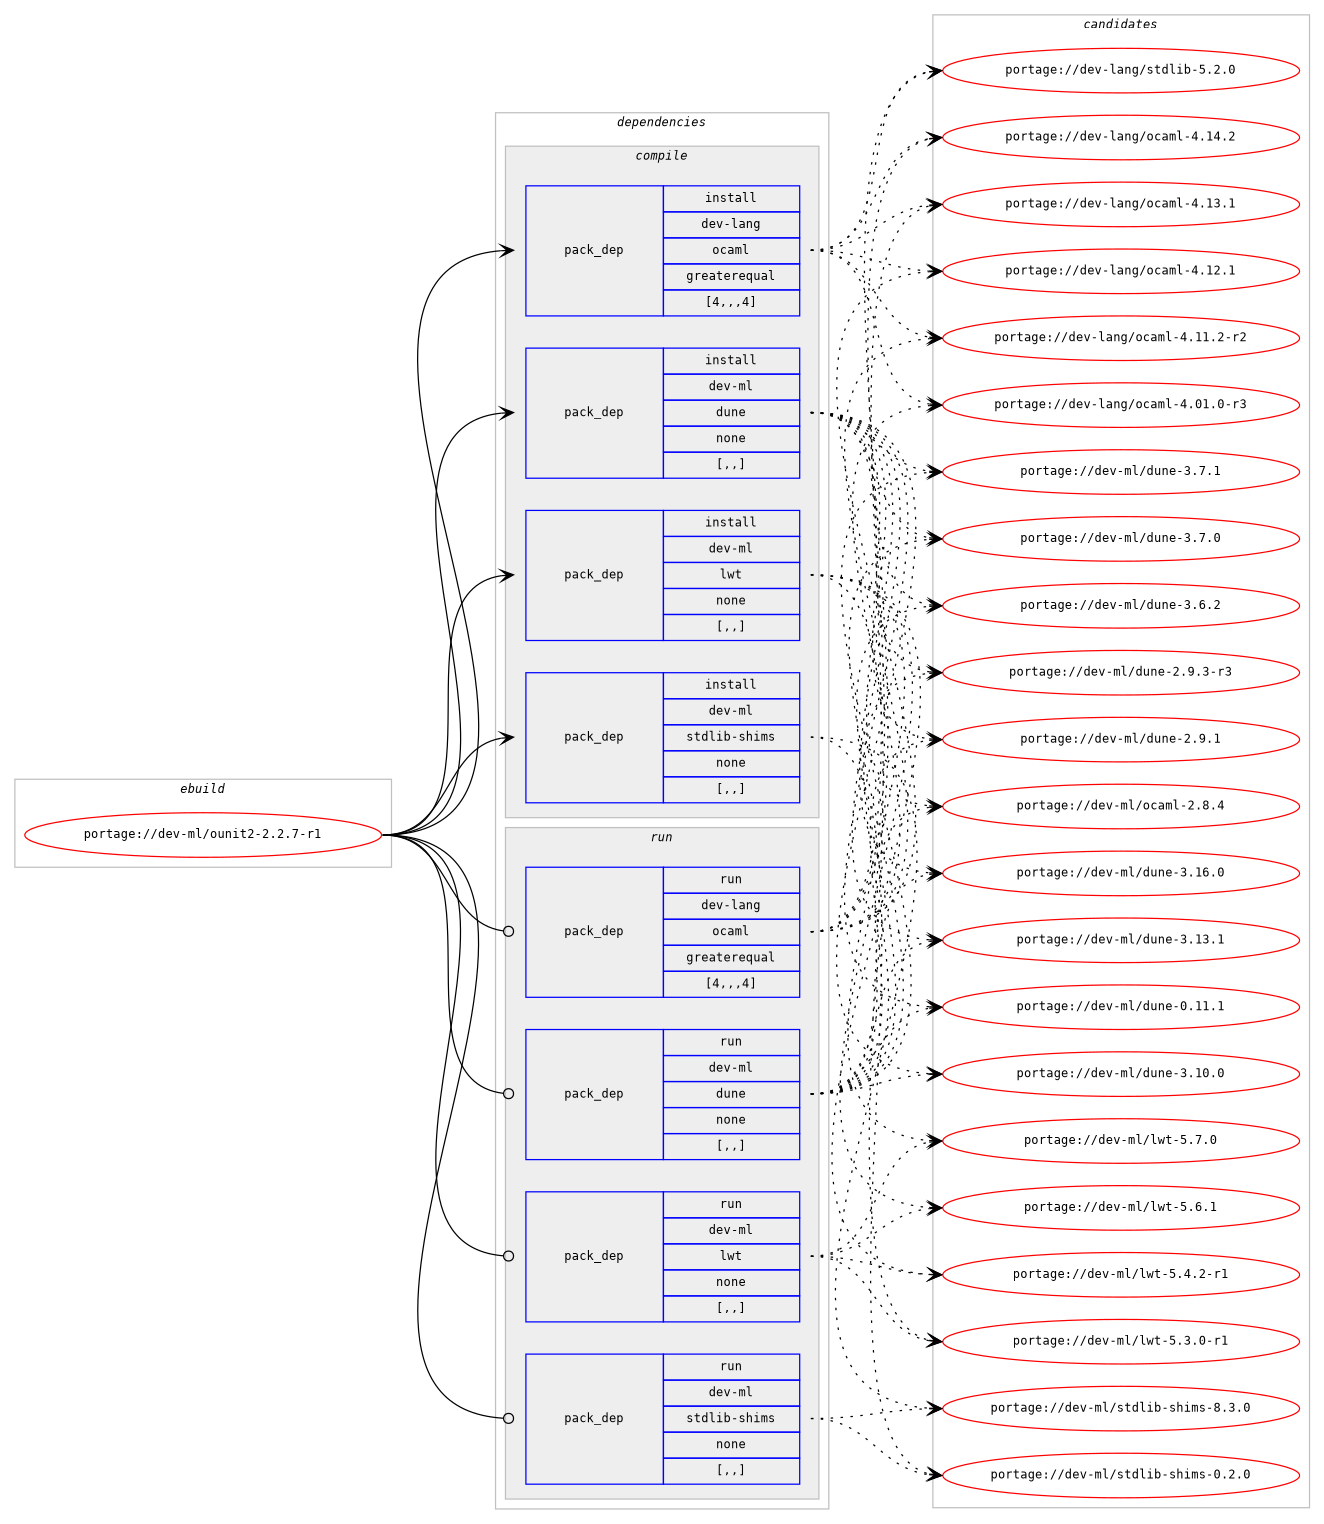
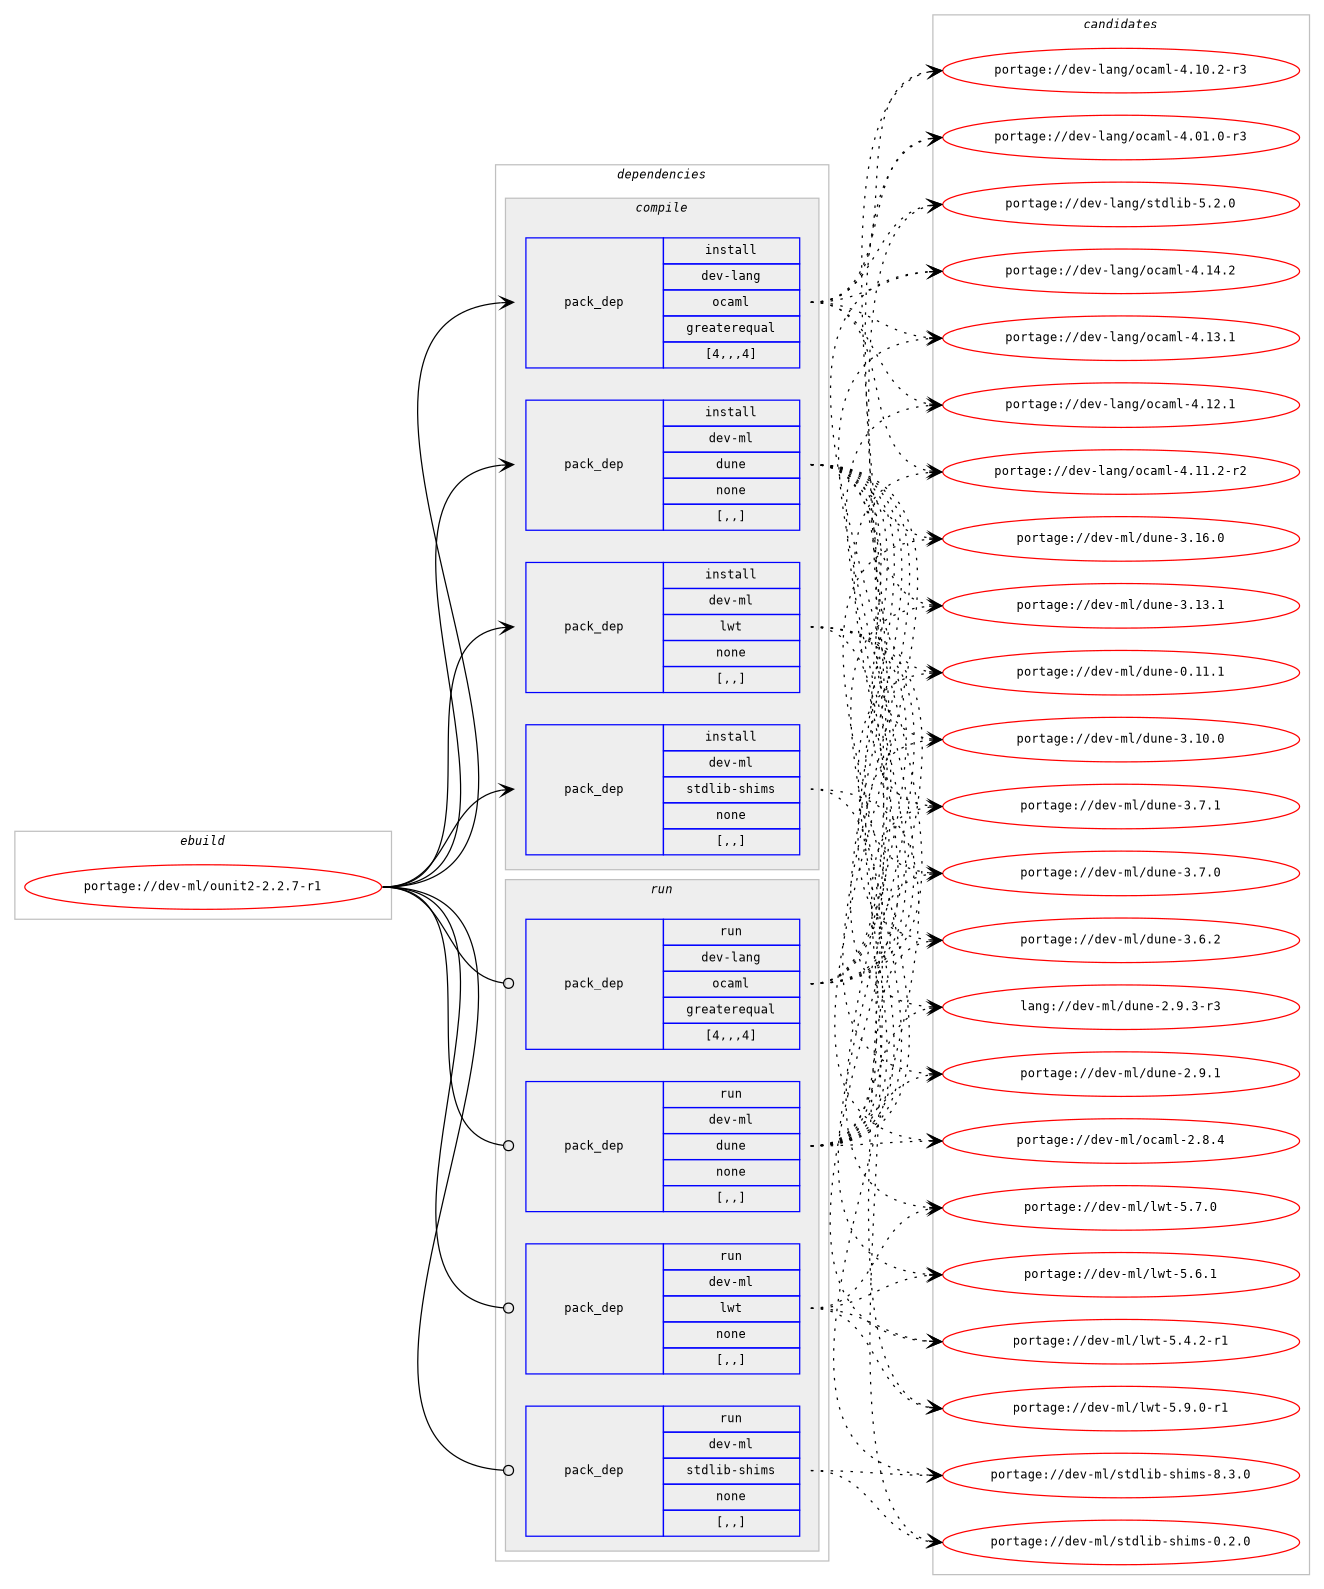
node "portage://dev-lang/ocaml-4.10.2-r3": added
node "portage://dev-ml/dune-2.9.3-r3": label "portage://dev-ml/dune-2.9.3-r3" -> "lang://dev-ml/dune-2.9.3-r3"
node "portage://dev-ml/lwt-5.3.0-r1": label "portage://dev-ml/lwt-5.3.0-r1" -> "portage://dev-ml/lwt-5.9.0-r1"
